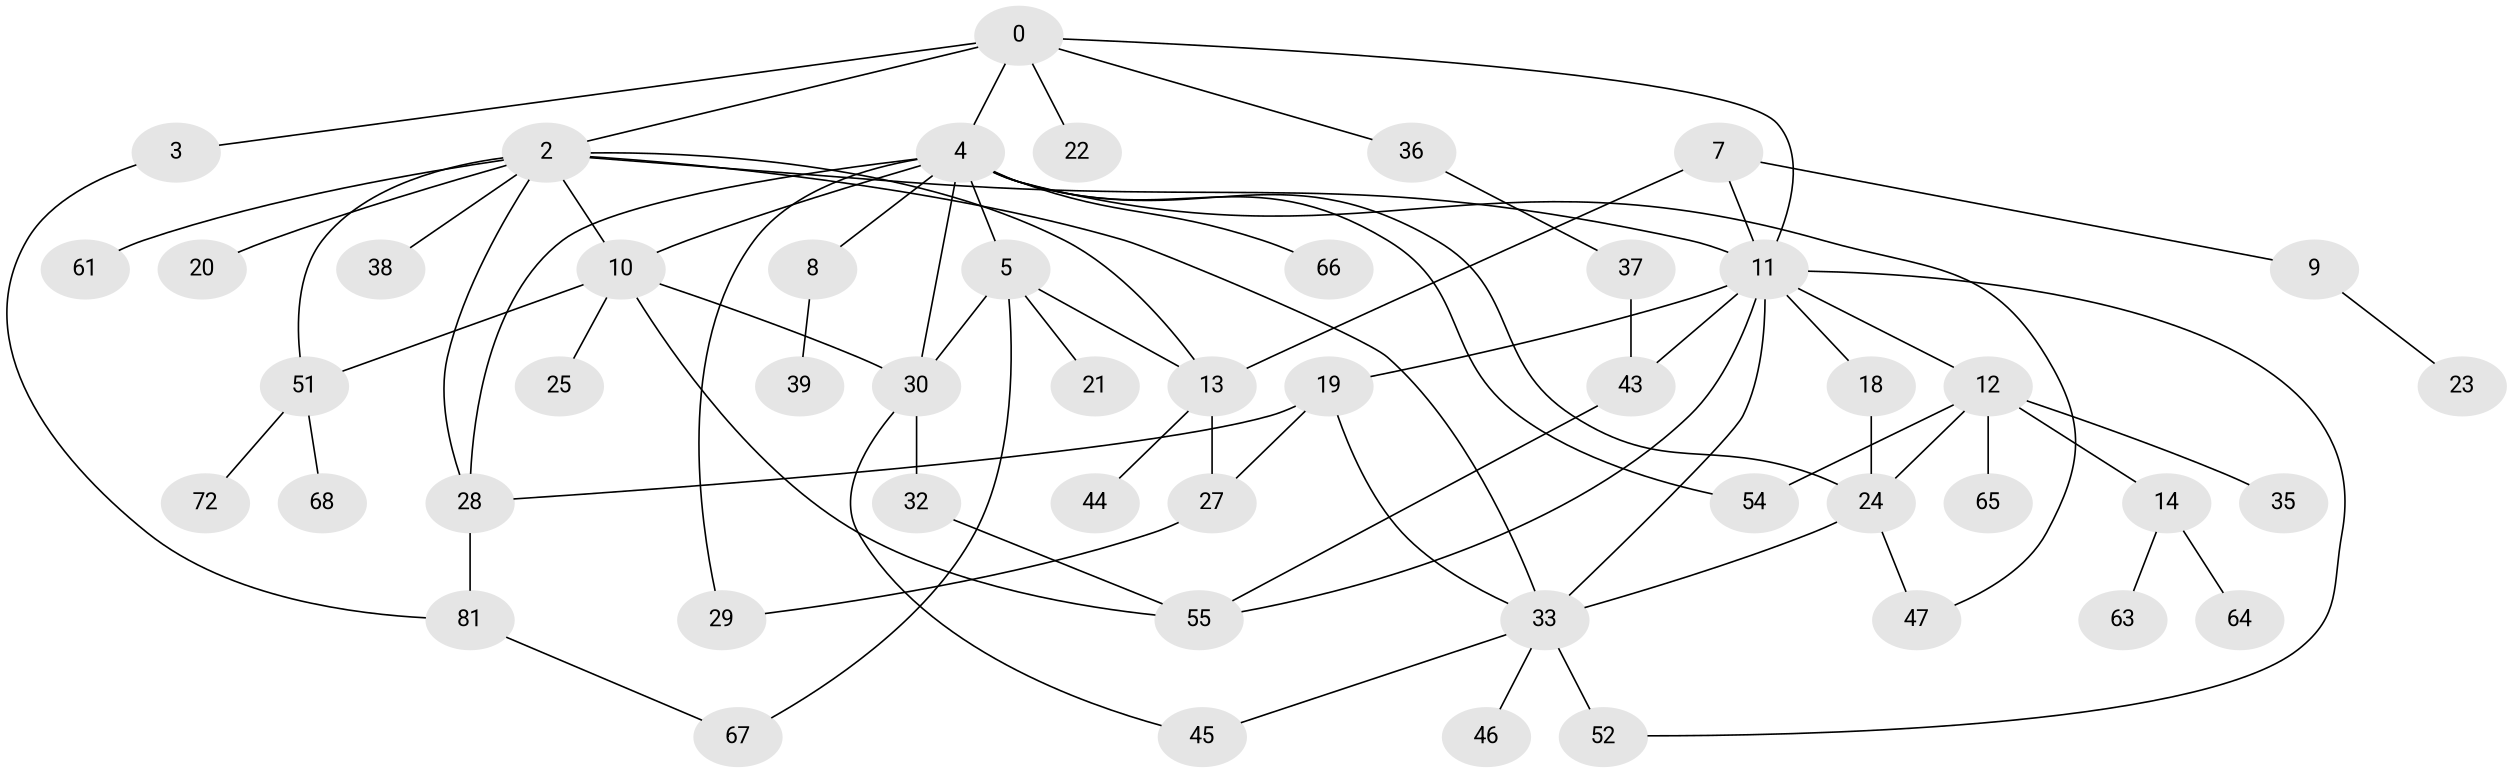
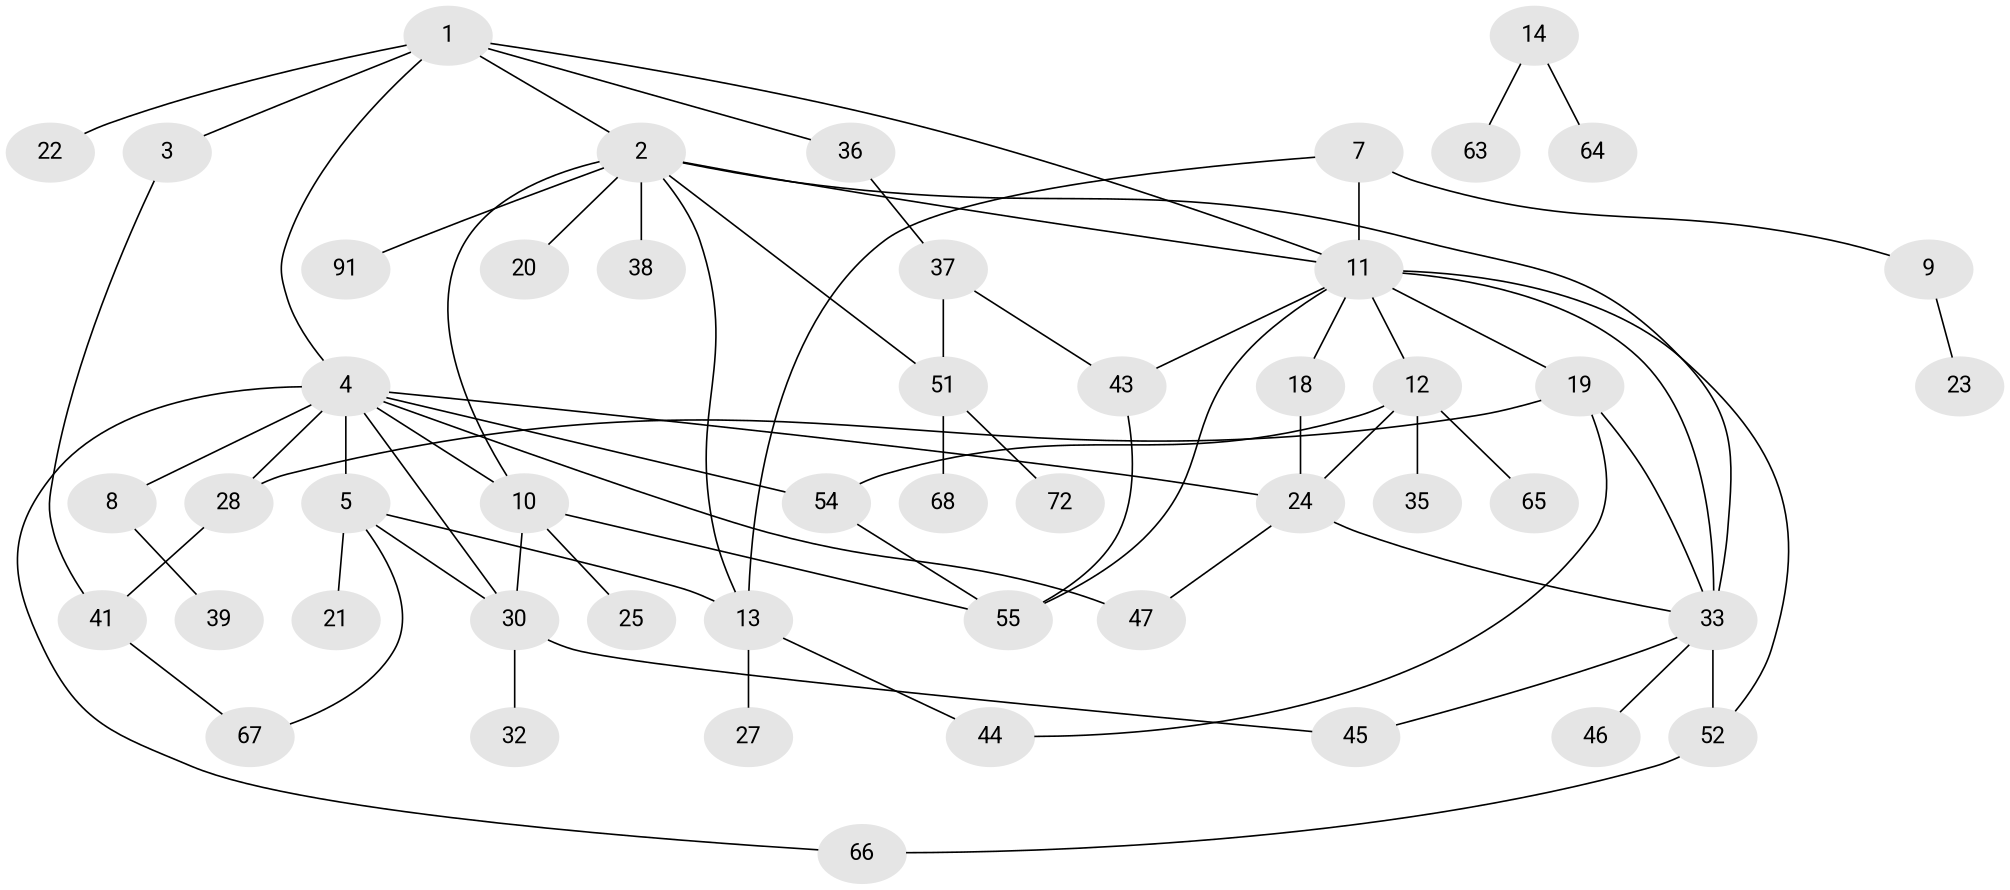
node "0": label "0" -> "1"
node "61": label "61" -> "91"
edge "2" -- "28": removed
edge "10" -- "51": now "37" -- "51"
edge "19" -- "27": now "19" -- "44"
edge "12" -- "14": removed
edge "32" -- "55": now "54" -- "55"
node "81": label "81" -> "41"
node "29": removed
edge "52" -- "66": added
